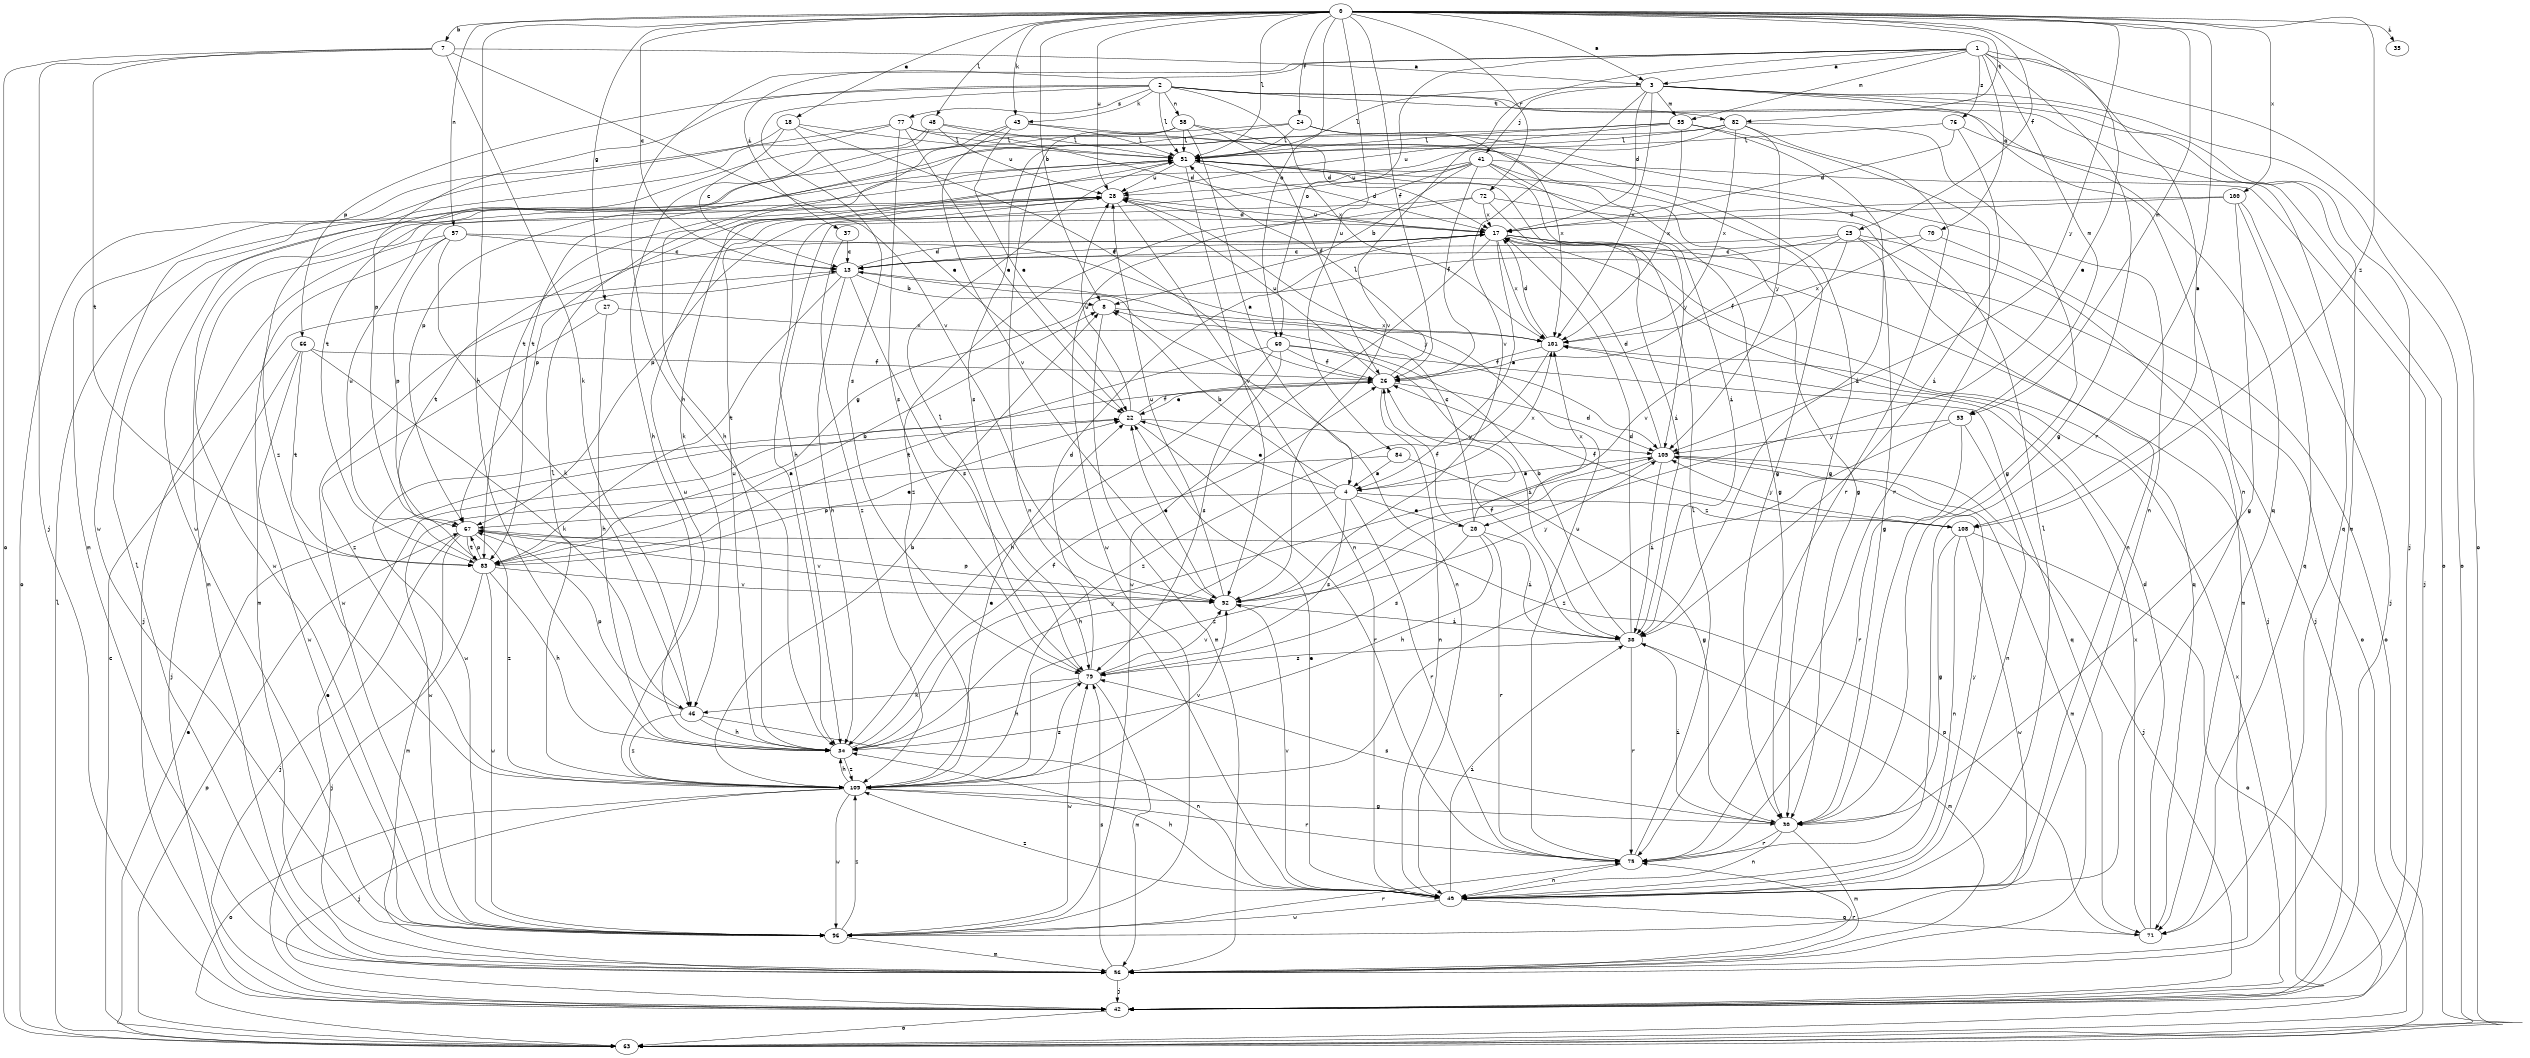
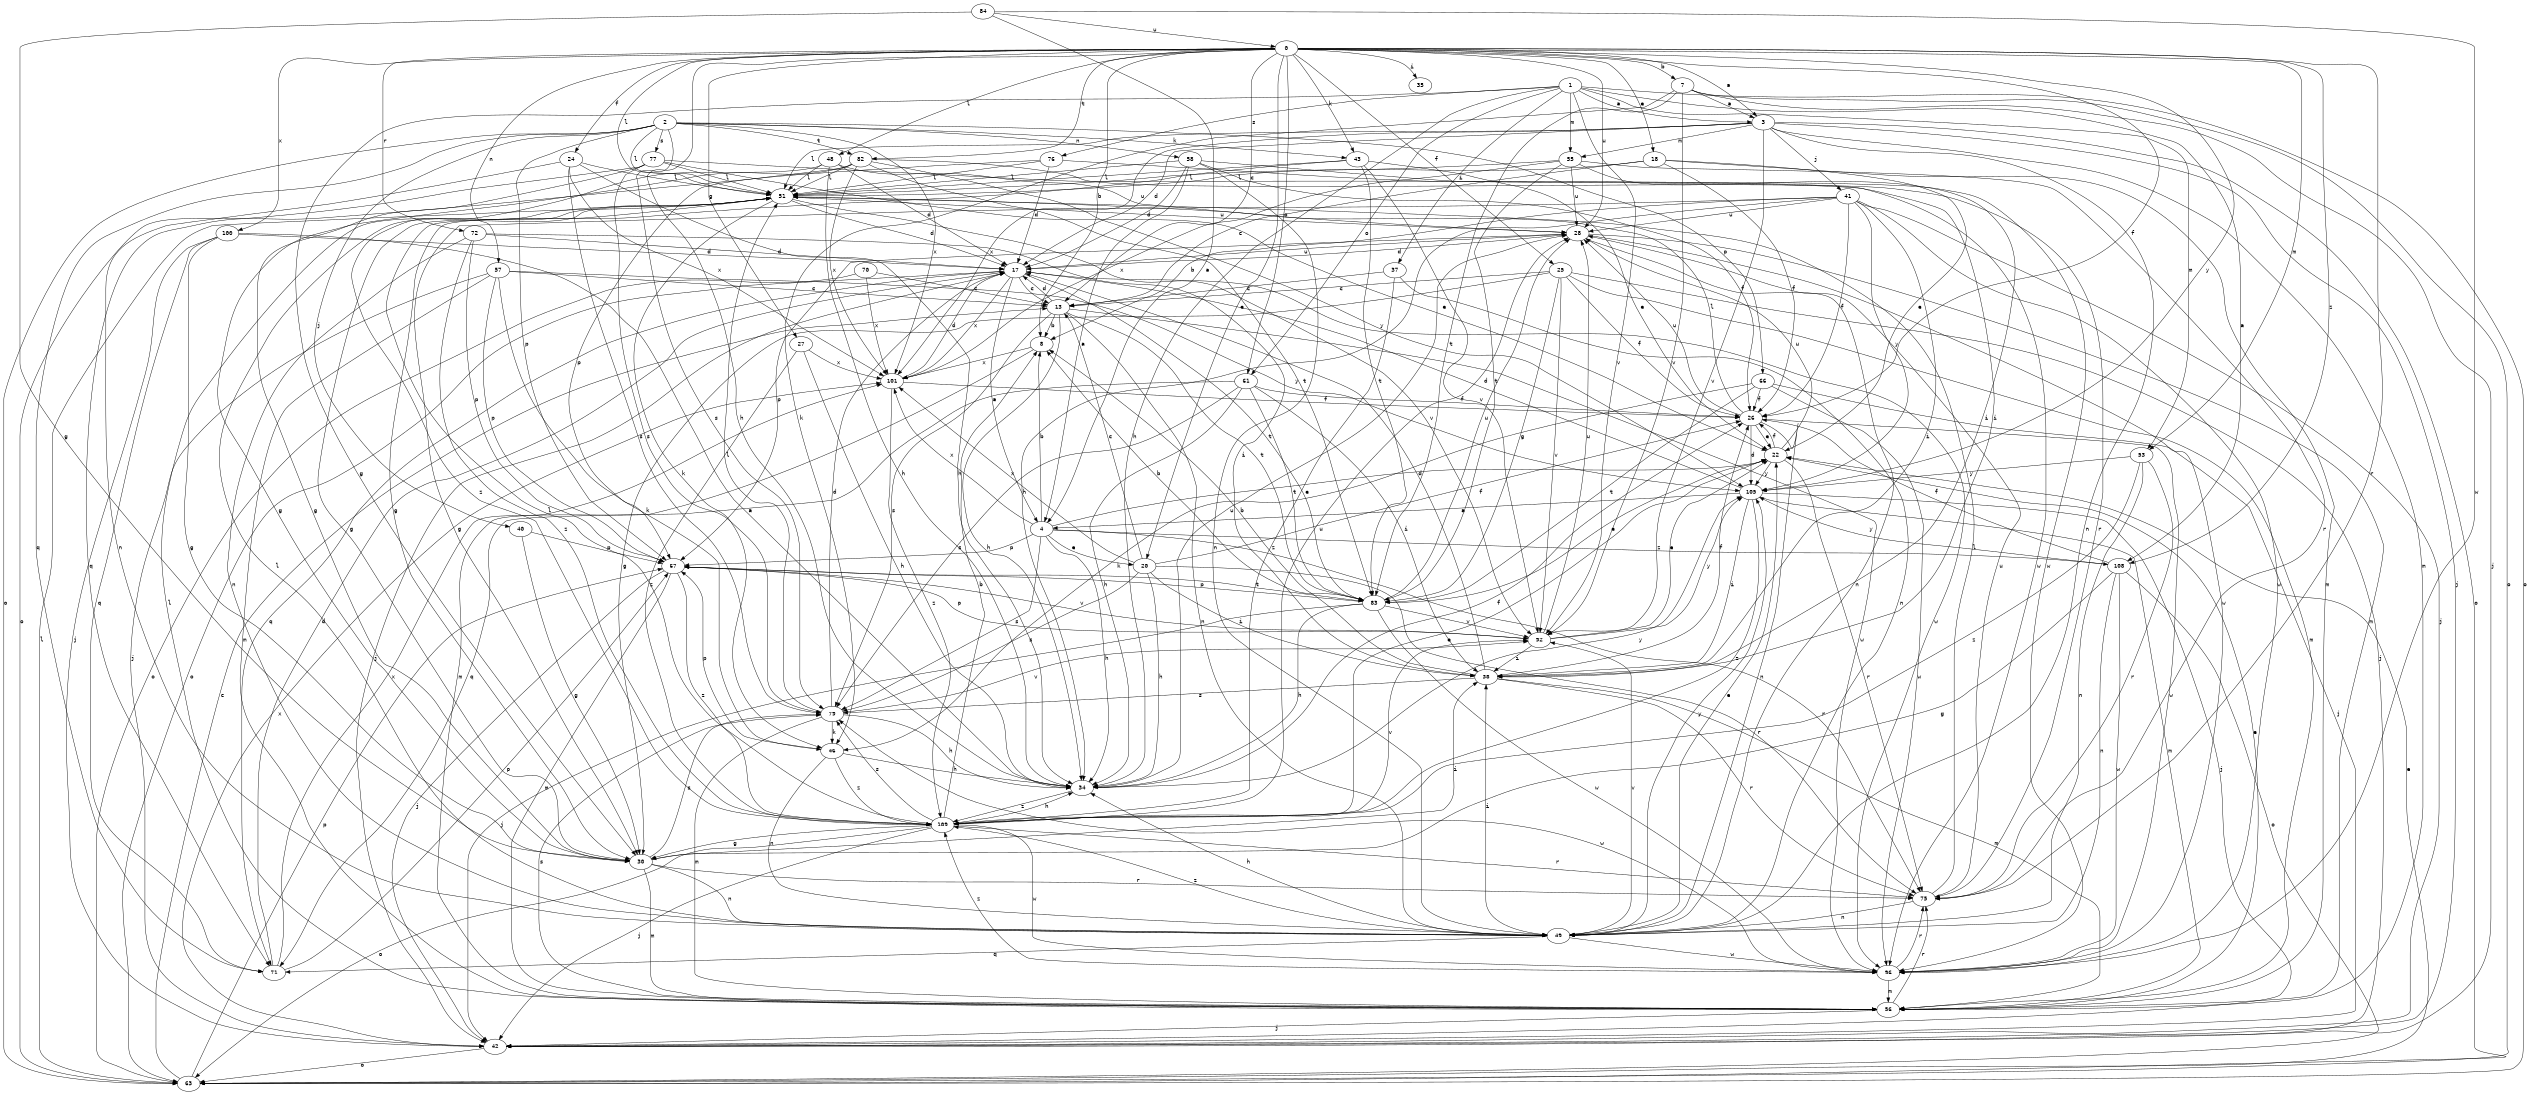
edge "1" -> "70": removed, label "q"
edge "72" -> "17": label "x" -> "d"
edge "0" -> "84": reversed
node "60": label "60" -> "61"
edge "37" -> "49": added, label "n"
node "40": added
